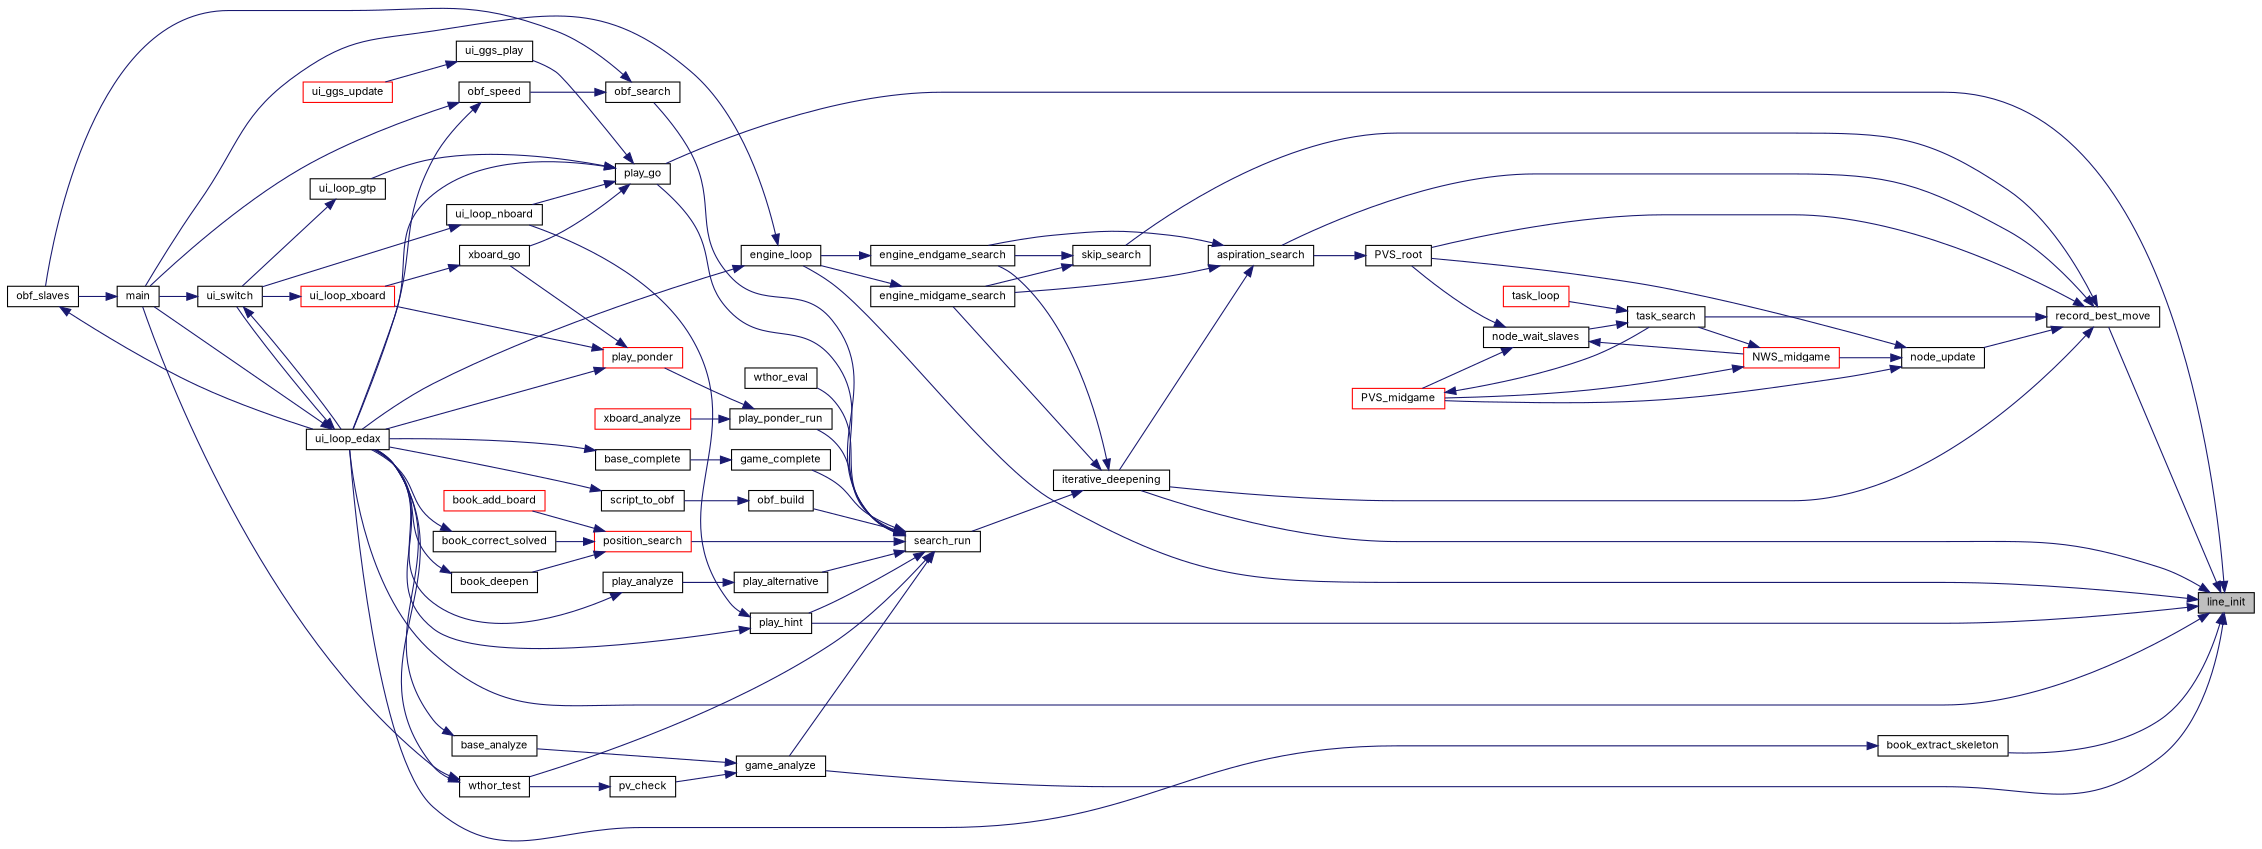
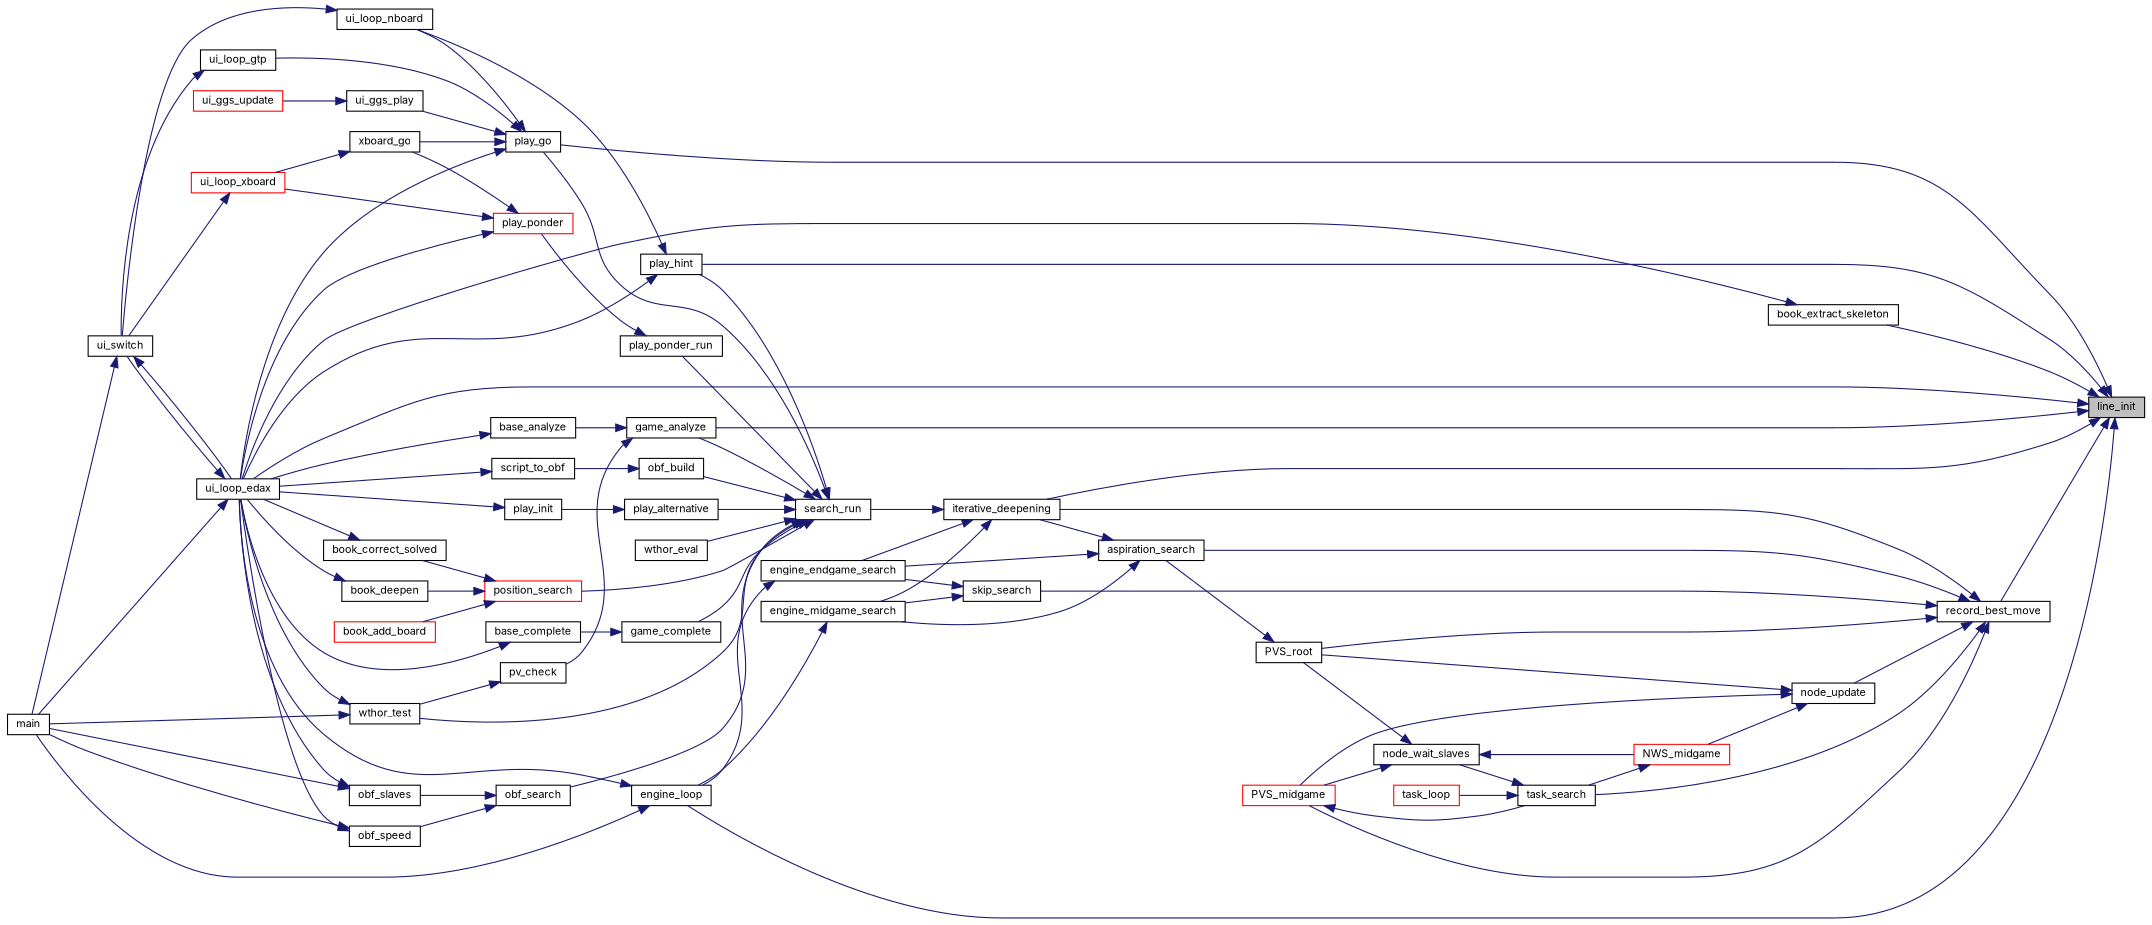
edge "obf_slaves" -> "main": reversed
edge "PVS_midgame" -> "NWS_midgame": now "PVS_midgame" -> "record_best_move"
node "xboard_analyze": removed
node "play_analyze": label "play_analyze" -> "play_init"
